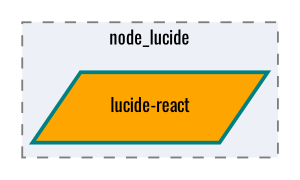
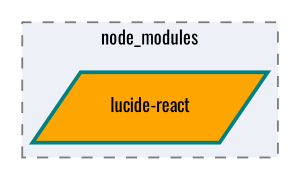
cluster "node_lucide": label "node_lucide" -> "node_modules"
